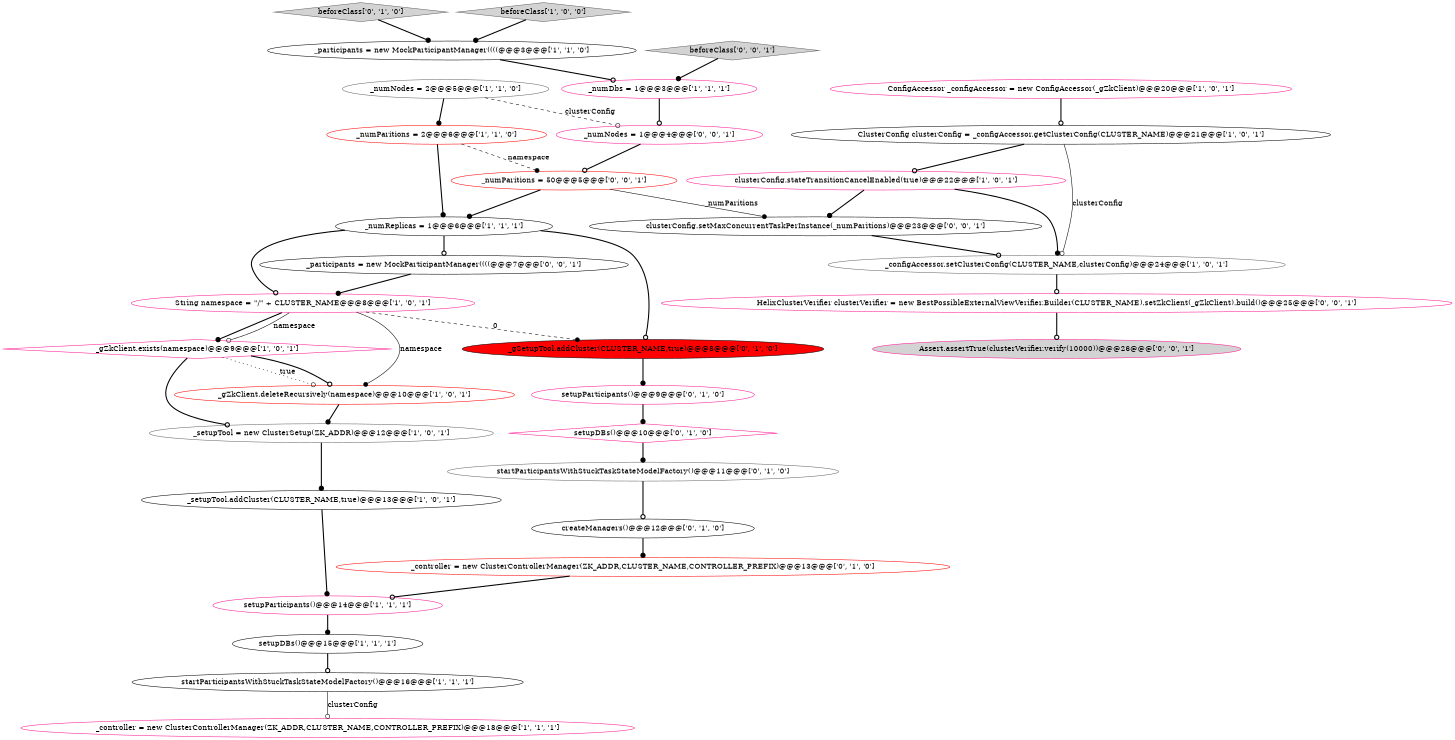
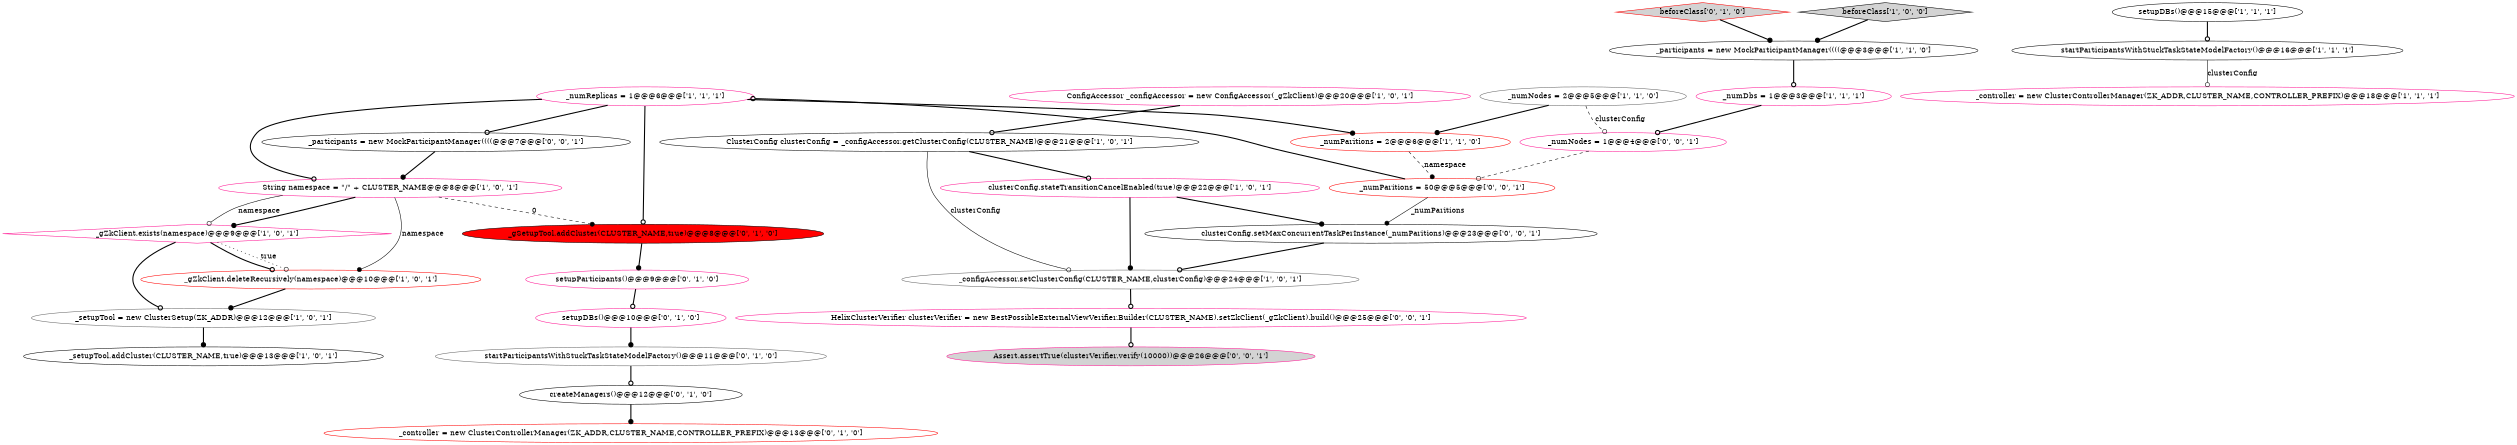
node "beforeClass['0', '1', '0']": color gray40 -> red
node "beforeClass['1', '0', '0']": color gray40 -> black
node "beforeClass['0', '0', '1']": removed
edge "_numNodes = 1@@@4@@@['0', '0', '1']" -> "_numParitions = 50@@@5@@@['0', '0', '1']": style bold -> dashed
edge "_numParitions = 2@@@6@@@['1', '1', '0']" -> "_numReplicas = 1@@@6@@@['1', '1', '1']": reversed
edge "_numParitions = 50@@@5@@@['0', '0', '1']" -> "_numReplicas = 1@@@6@@@['1', '1', '1']": arrowhead dot -> odot
node "_numReplicas = 1@@@6@@@['1', '1', '1']": color black -> deeppink
edge "setupParticipants()@@@9@@@['0', '1', '0']" -> "setupDBs()@@@10@@@['0', '1', '0']": arrowhead dot -> odot
node "setupDBs()@@@10@@@['0', '1', '0']": shape diamond -> ellipse
node "setupParticipants()@@@14@@@['1', '1', '1']": removed
